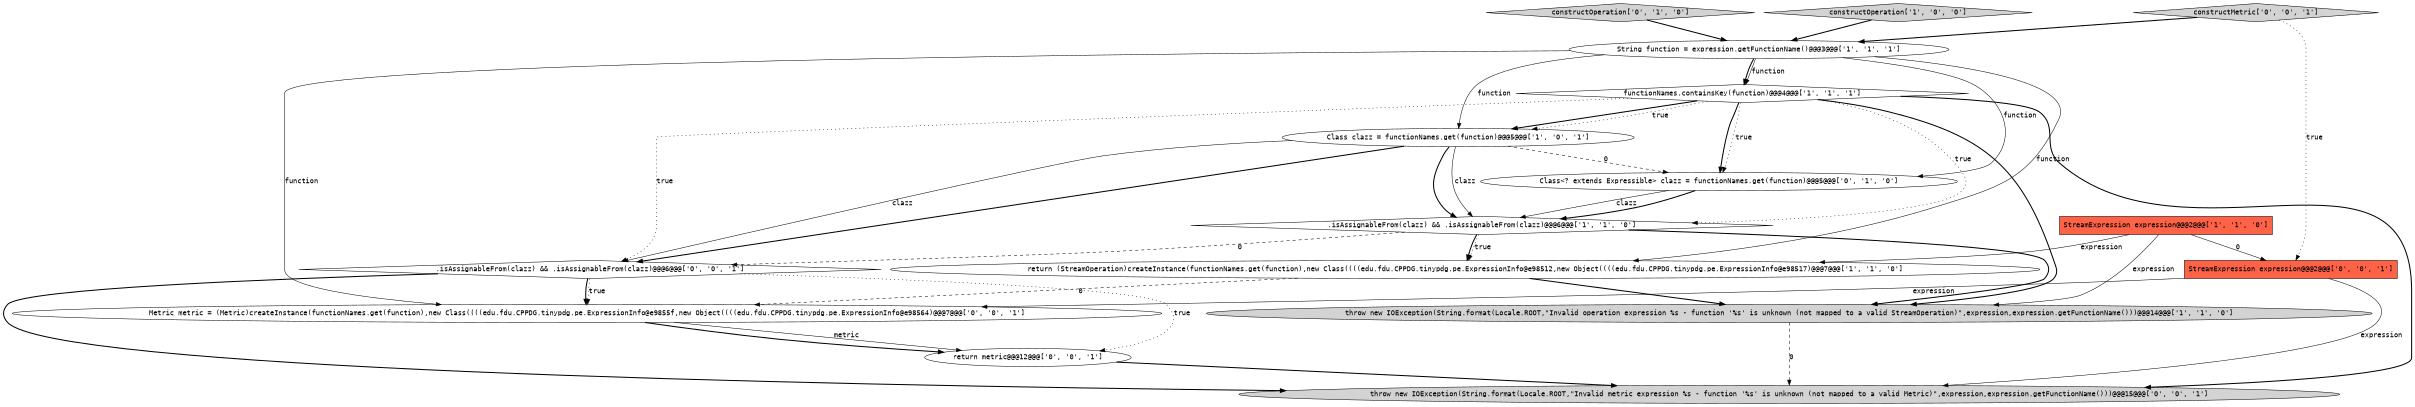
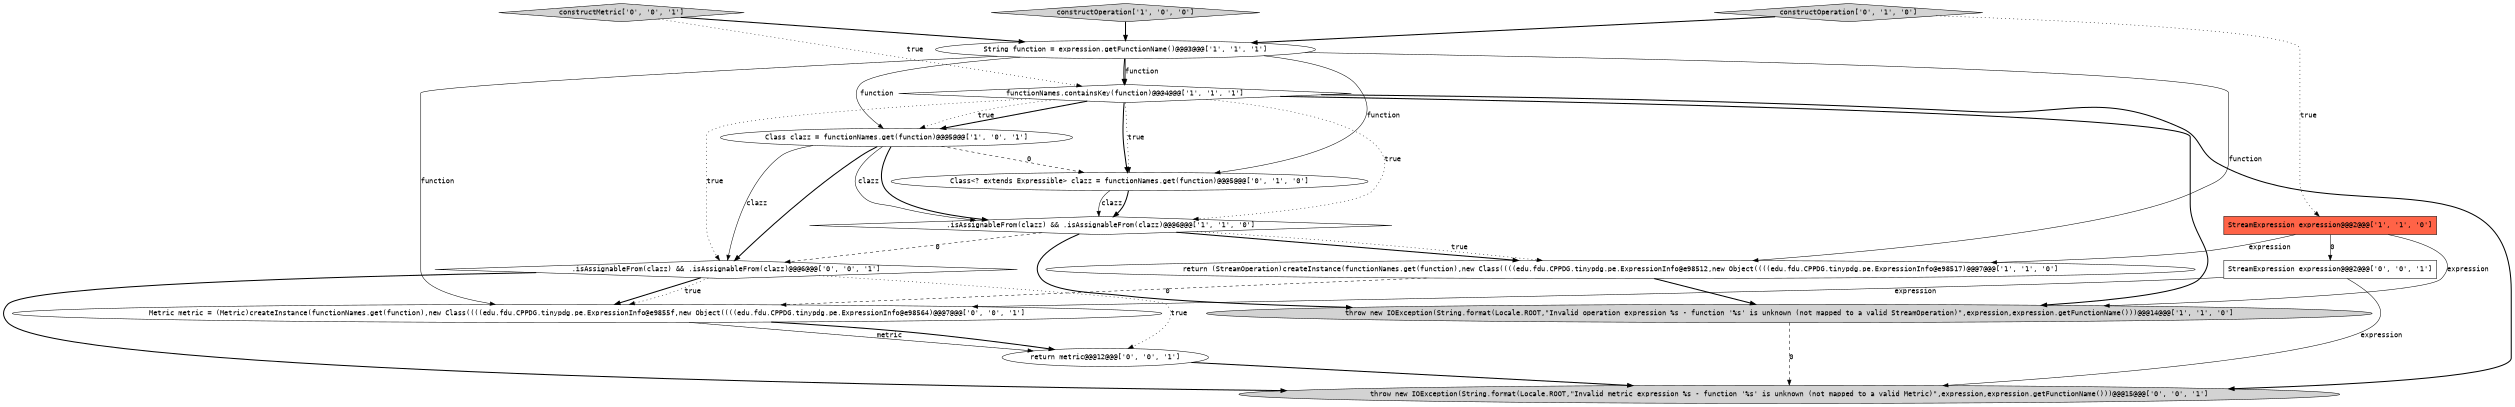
edge "constructOperation['0', '1', '0']" -> "StreamExpression expression@@@2@@@['1', '1', '0']": added, label "true"
edge "constructMetric['0', '0', '1']" -> "StreamExpression expression@@@2@@@['0', '0', '1']": now "constructMetric['0', '0', '1']" -> "functionNames.containsKey(function)@@@4@@@['1', '1', '1']"
node "StreamExpression expression@@@2@@@['0', '0', '1']": fillcolor tomato -> white
